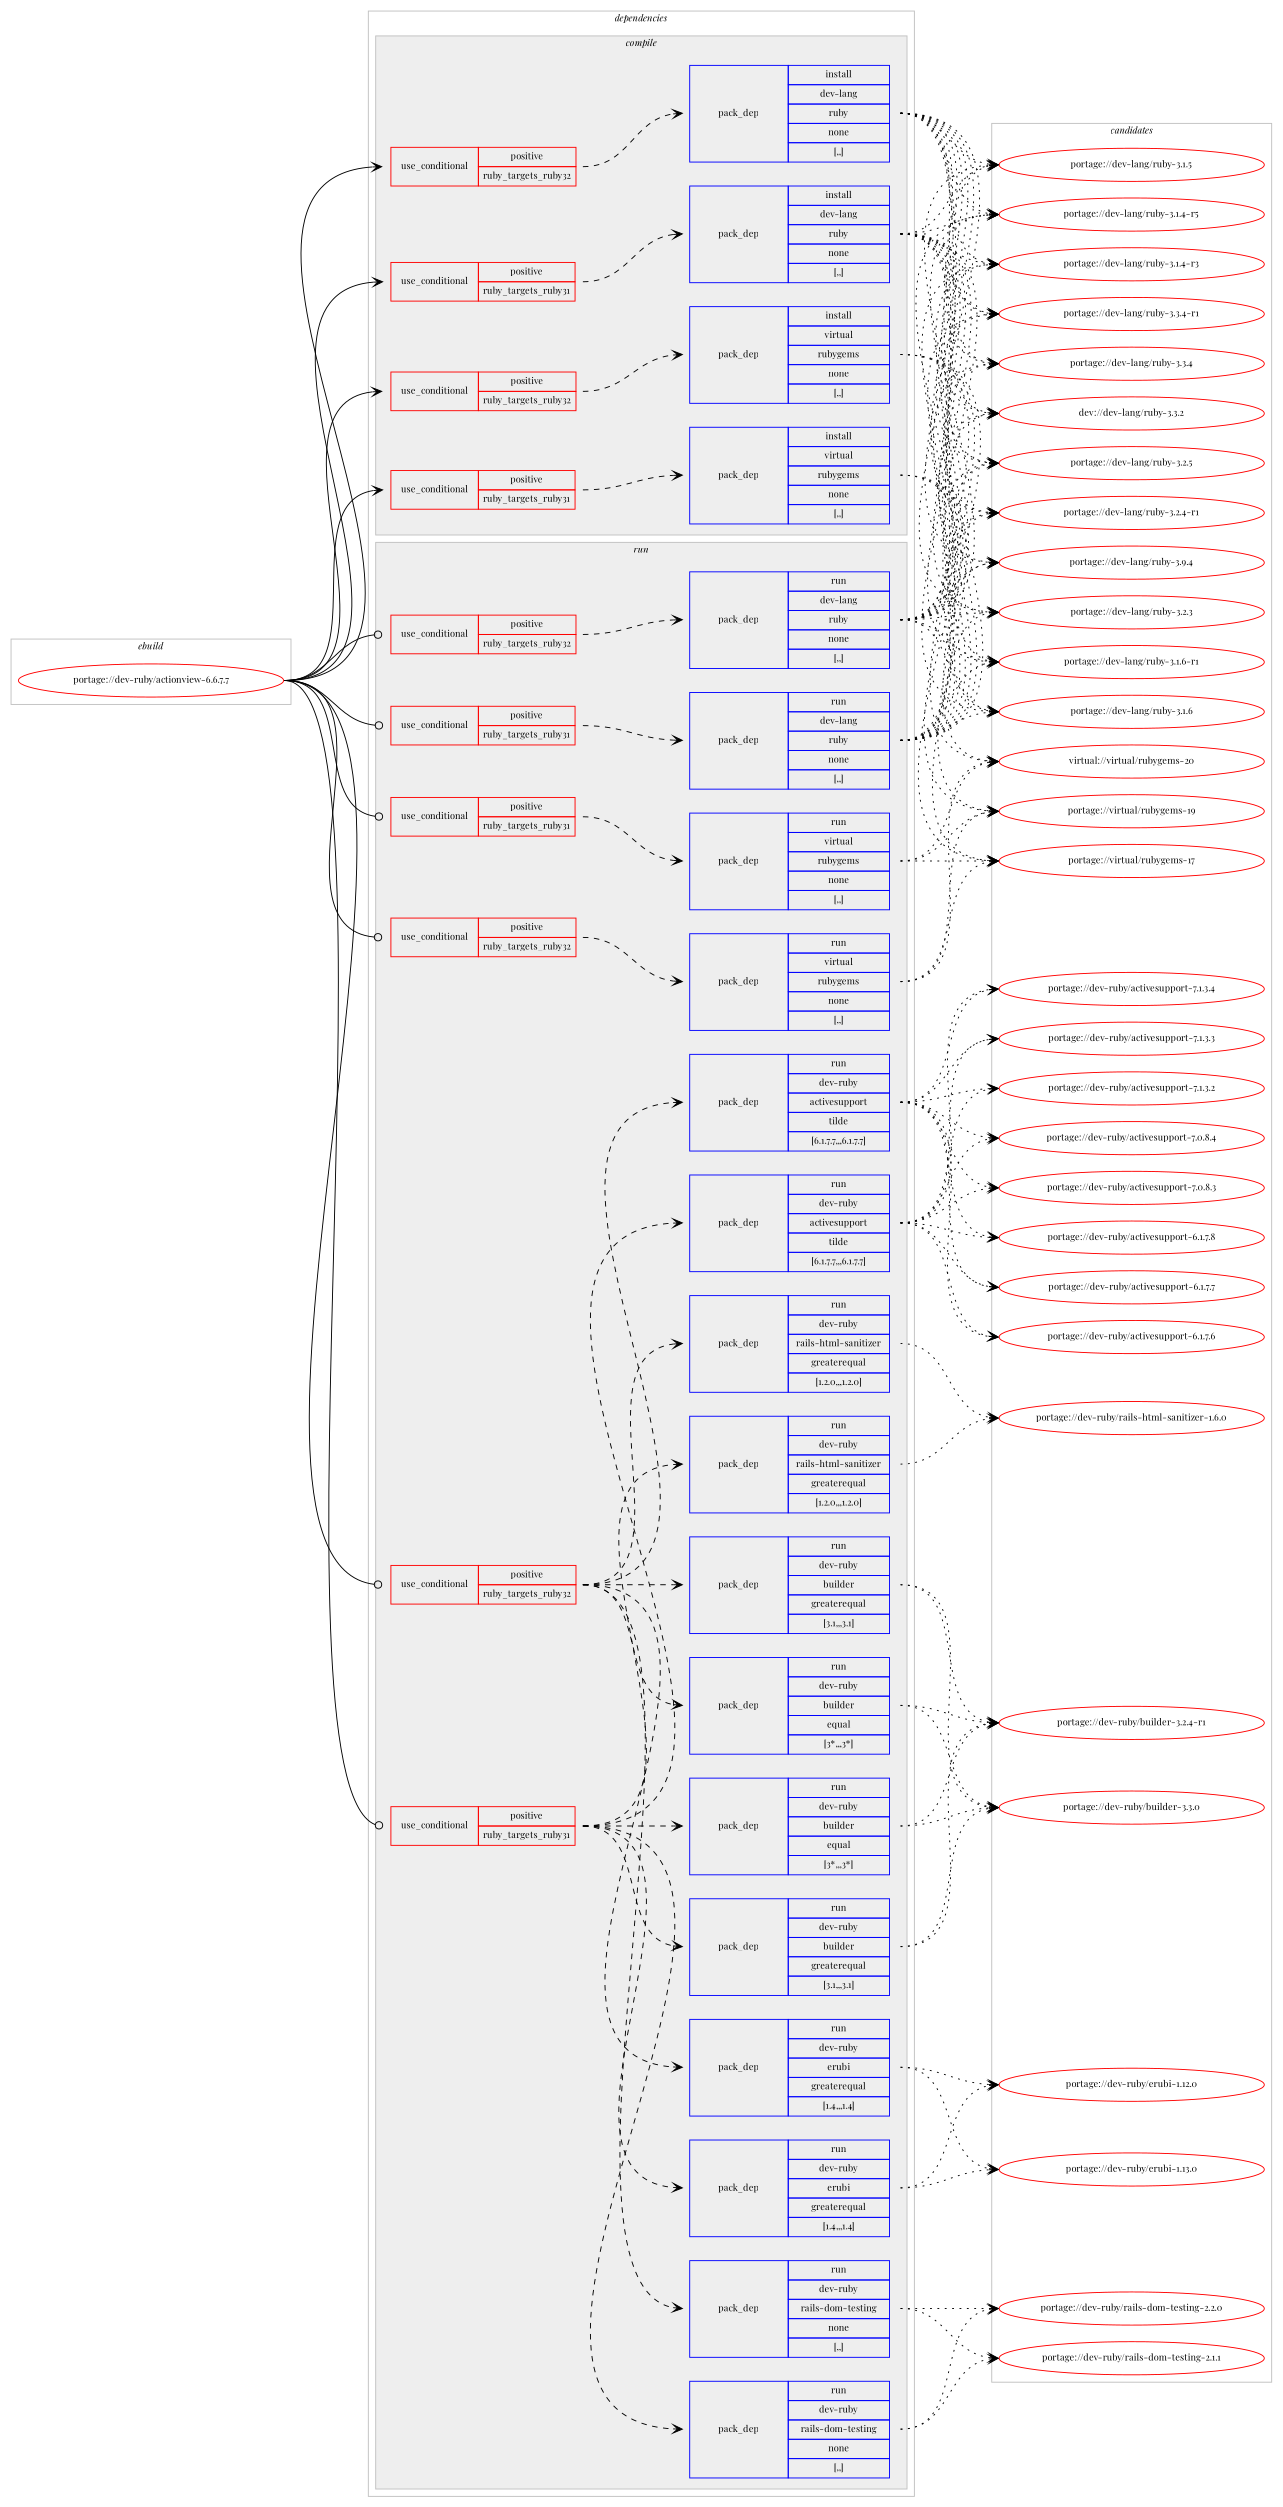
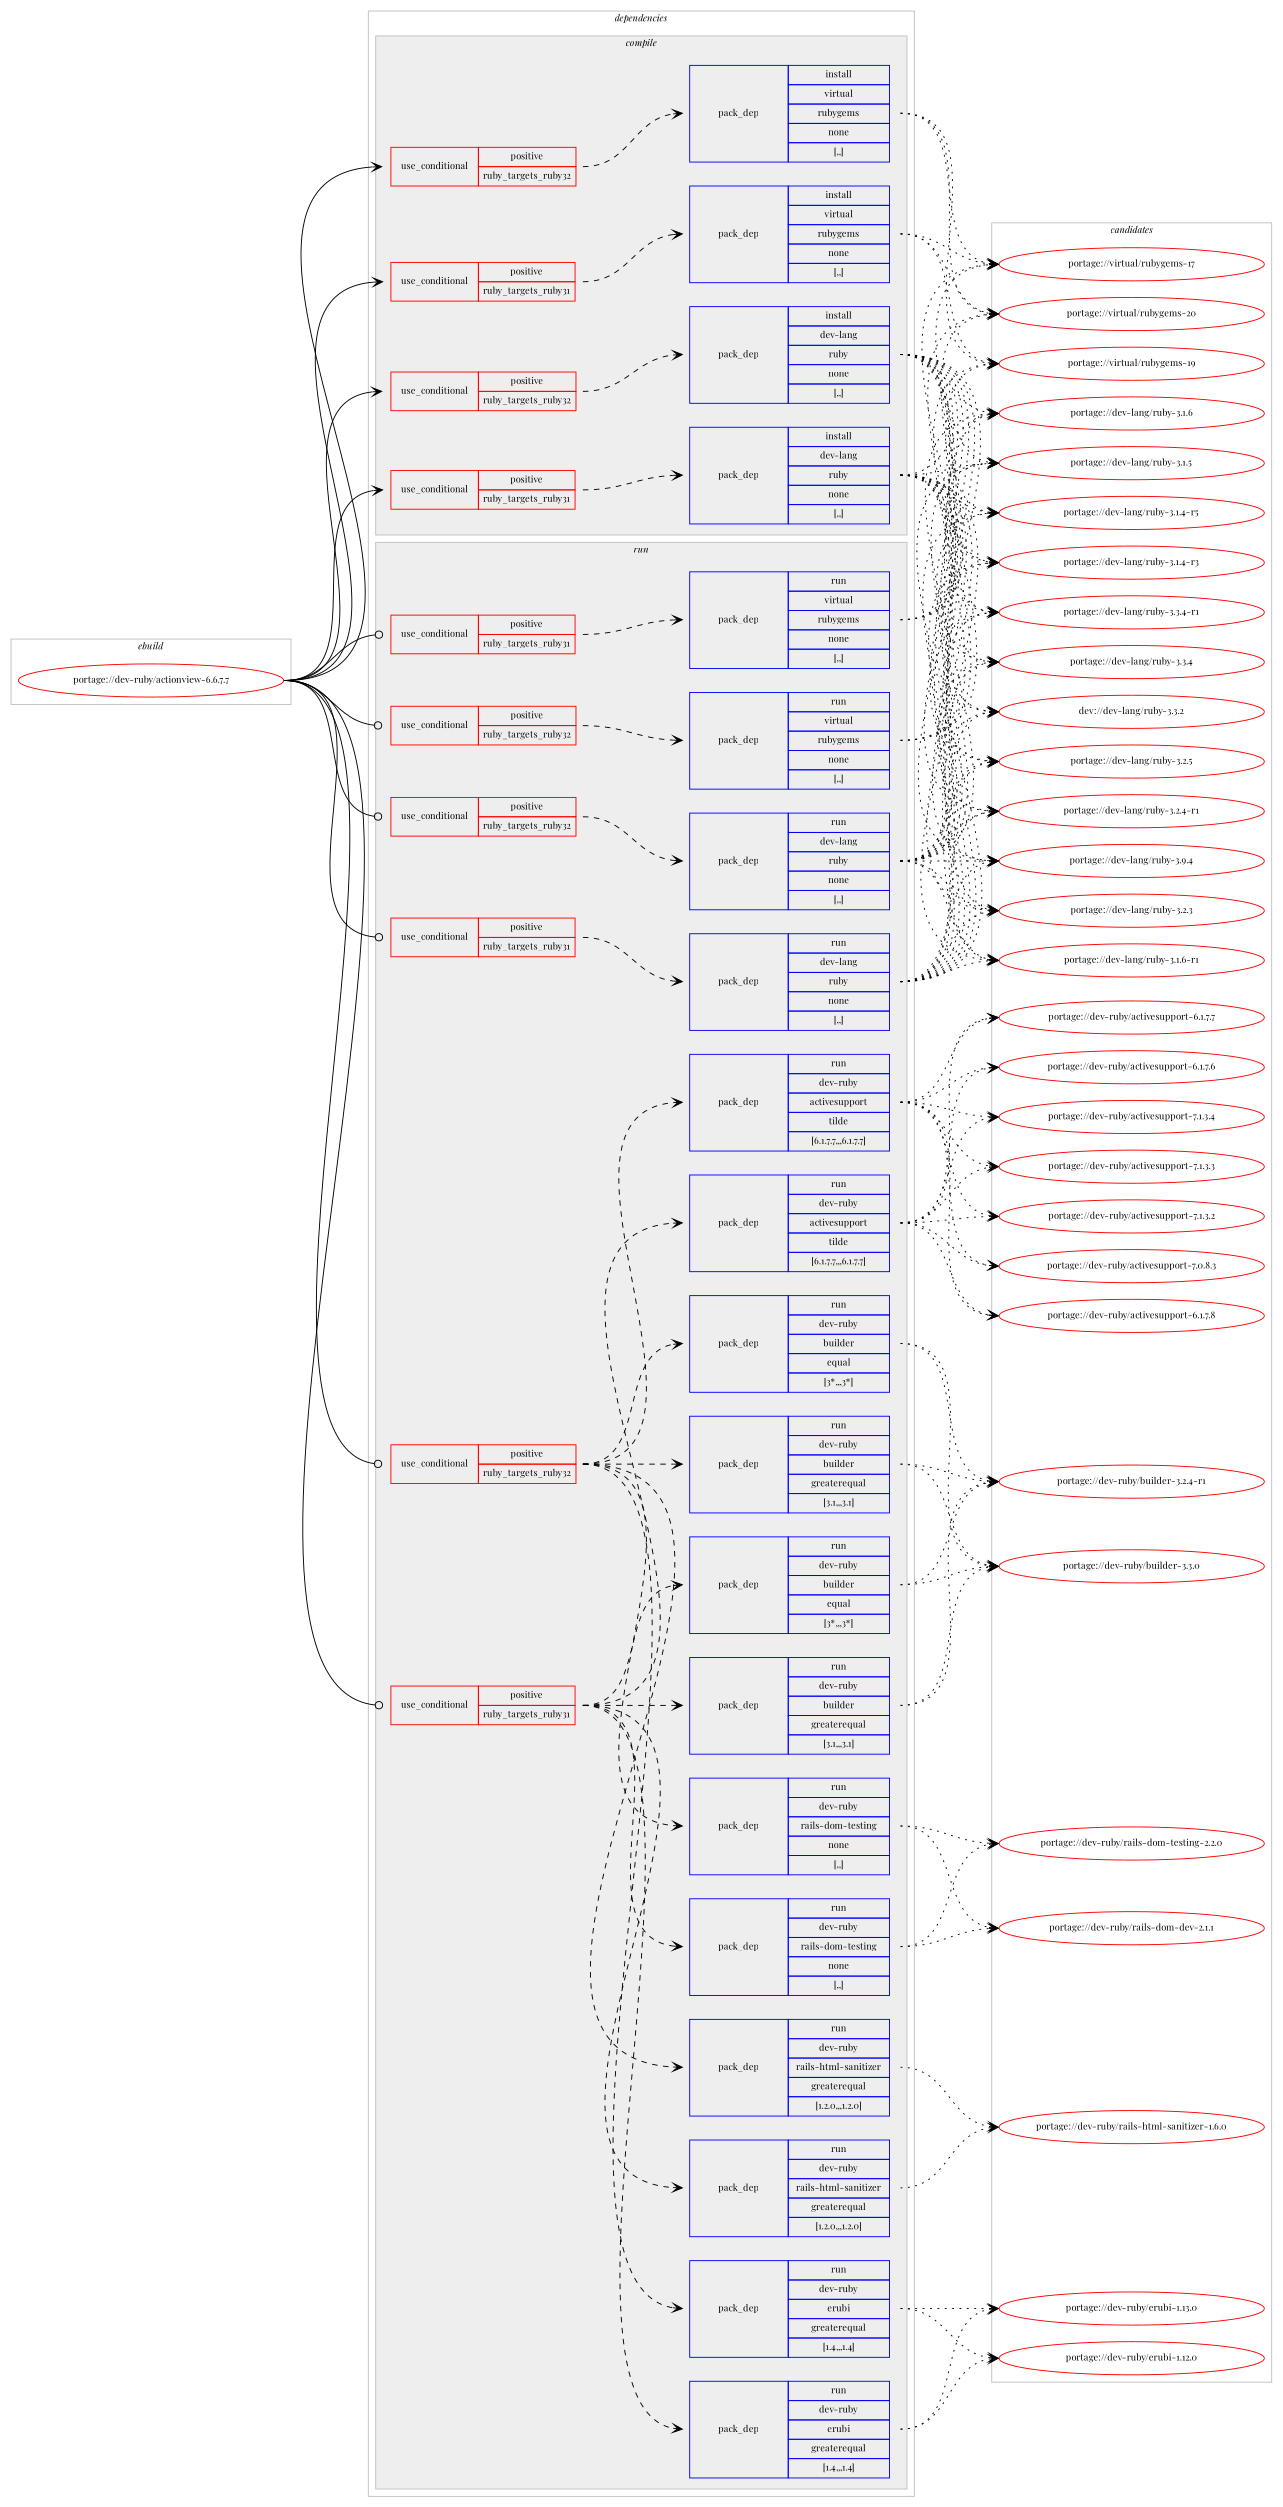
node "virtual://virtual/rubygems-20": label "virtual://virtual/rubygems-20" -> "portage://virtual/rubygems-20"
node "portage://dev-ruby/activesupport-7.0.8.4": removed
node "portage://dev-ruby/rails-dom-testing-2.1.1": label "portage://dev-ruby/rails-dom-testing-2.1.1" -> "portage://dev-ruby/rails-dom-dev-2.1.1"
